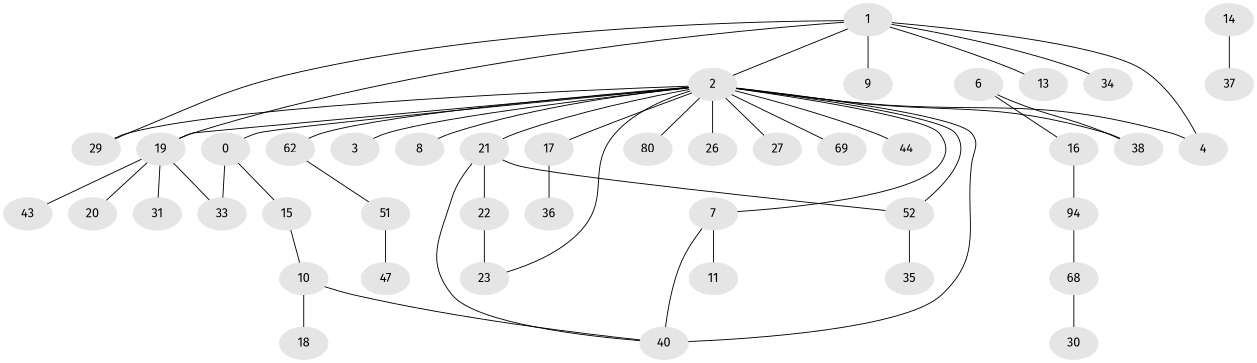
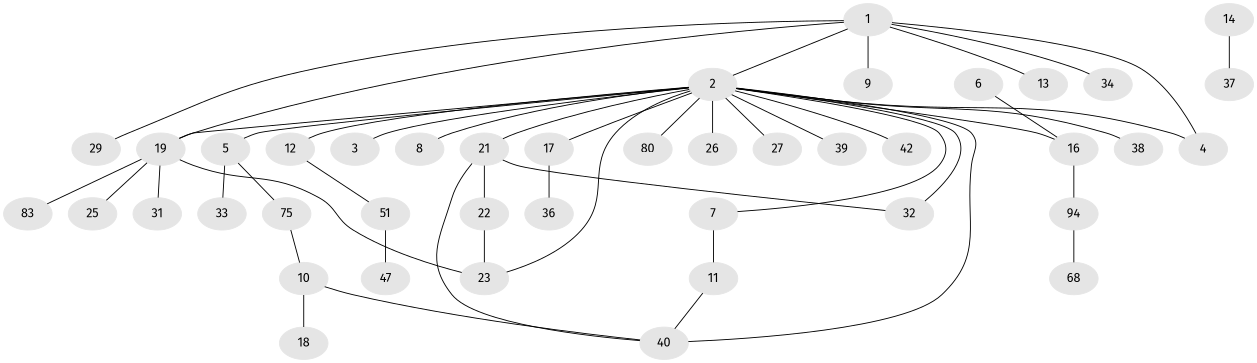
edge "2" -- "29": now "2" -- "16"
edge "6" -- "38": removed
node "0": label "0" -> "5"
node "62": label "62" -> "12"
node "69": label "69" -> "39"
node "44": label "44" -> "42"
edge "19" -- "33": now "19" -- "23"
node "43": label "43" -> "83"
node "20": label "20" -> "25"
node "15": label "15" -> "75"
node "52": label "52" -> "32"
edge "7" -- "40": now "11" -- "40"
node "35": removed
node "30": removed
